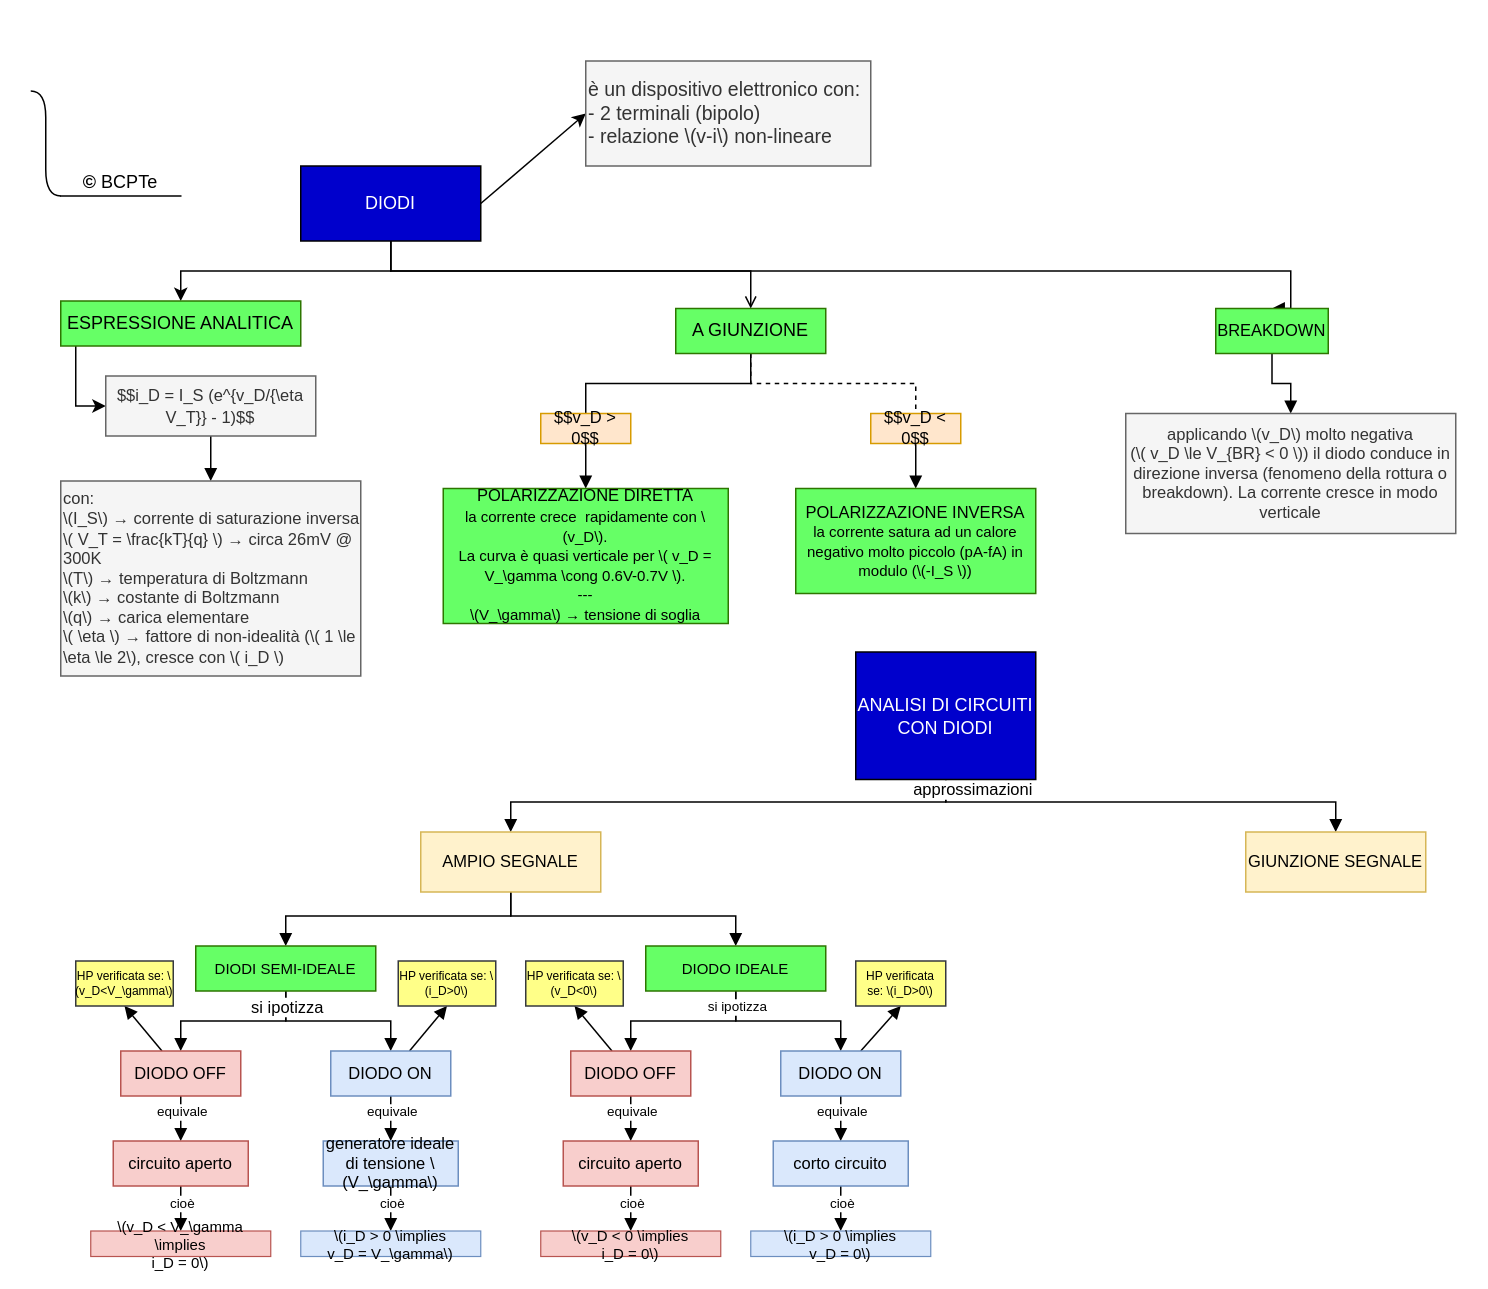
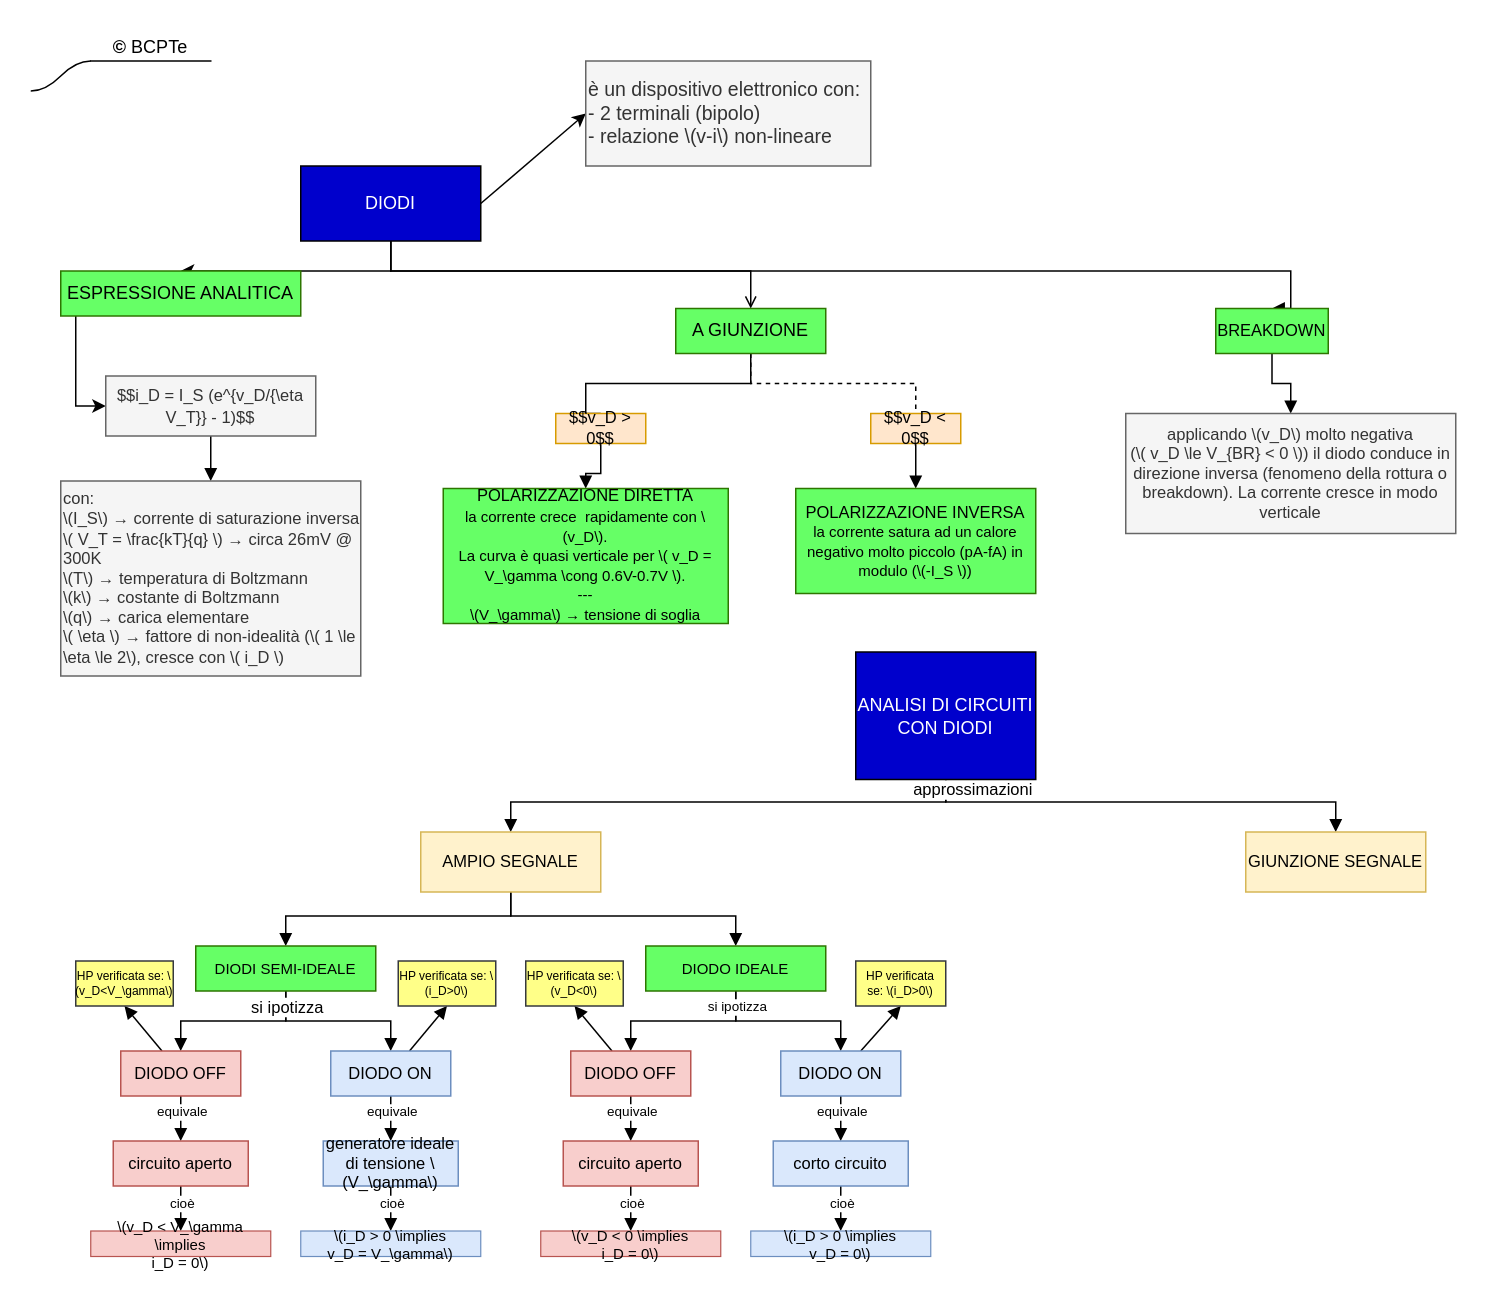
node "© BCPTe": moved (121, 181) -> (151, 46)
node "ESPRESSIONE ANALITICA": moved (181, 323) -> (181, 293)
node "$$v_D > 0$$": moved (586, 428) -> (601, 428)
